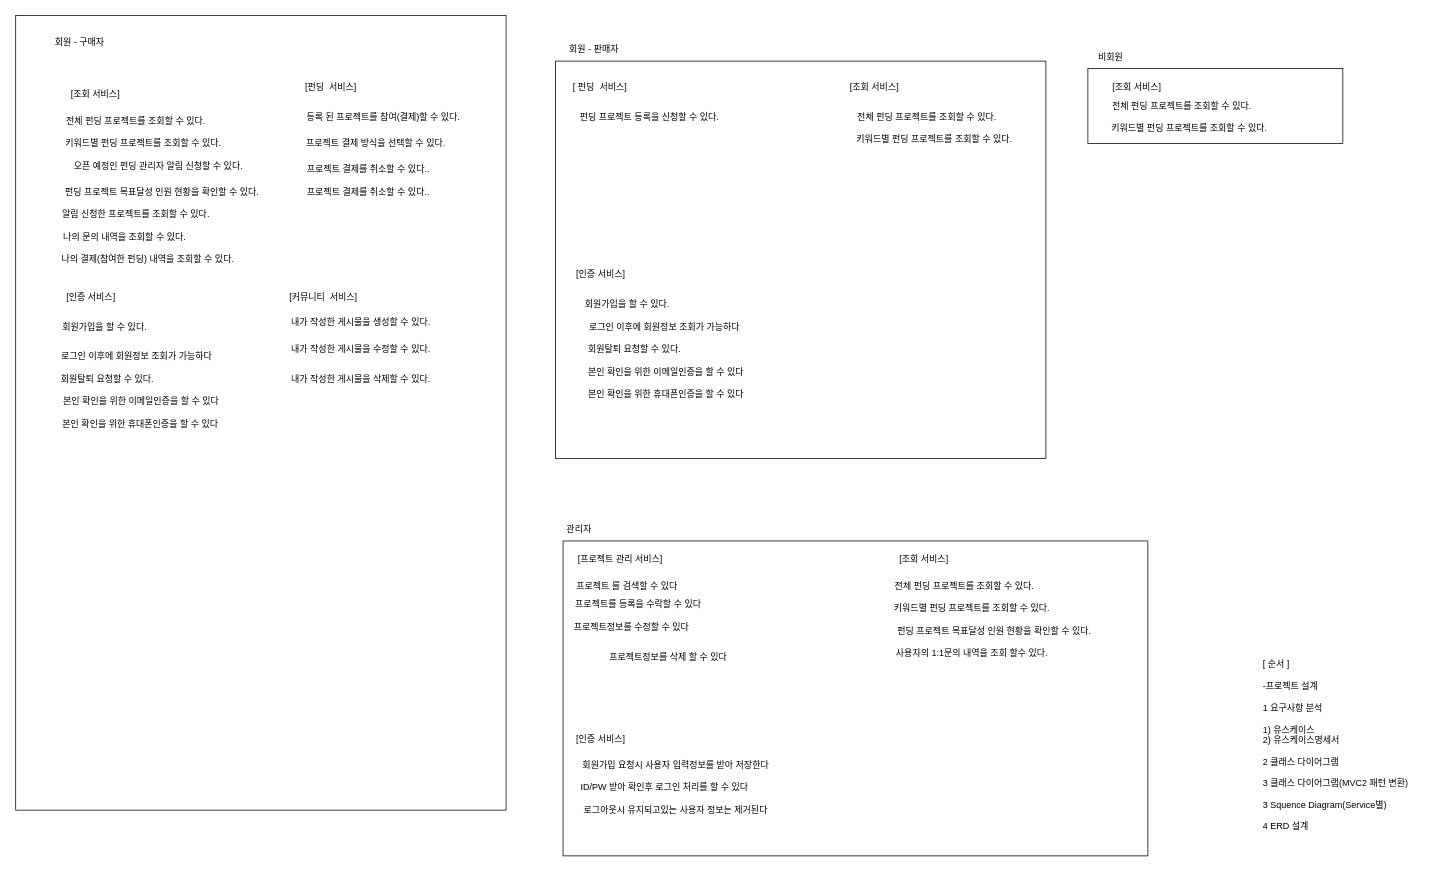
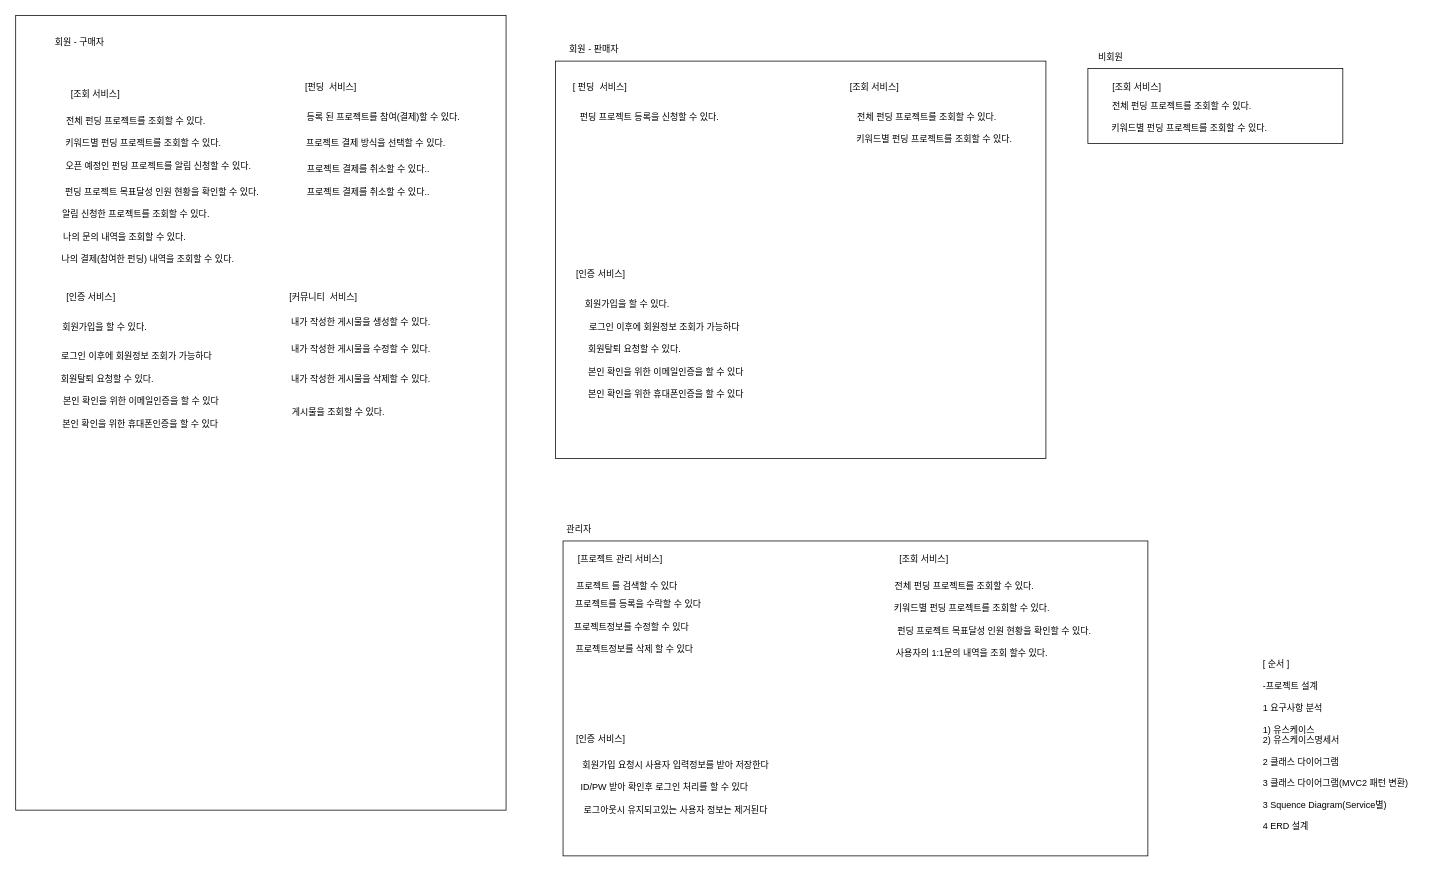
node "오픈 예정인 펀딩 관리자 알림 신청할 수 있다.": label "오픈 예정인 펀딩 관리자 알림 신청할 수 있다." -> "오픈 예정인 펀딩 프로젝트를 알림 신청할 수 있다."
node "게시물을 조회할 수 있다.": added
node "프로젝트정보를 삭제 할 수 있다": moved (668, 657) -> (634, 650)
